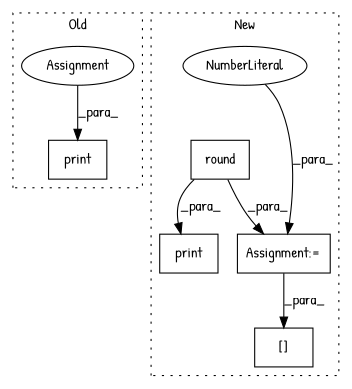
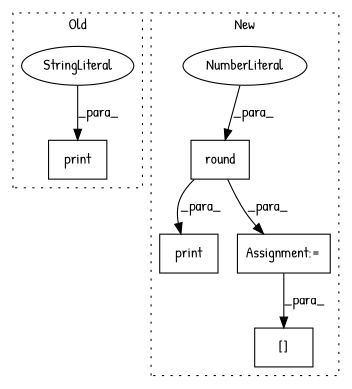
node "Assignment": label "Assignment" -> "StringLiteral"
edge "NumberLiteral" -> "Assignment:=": now "NumberLiteral" -> "round"
